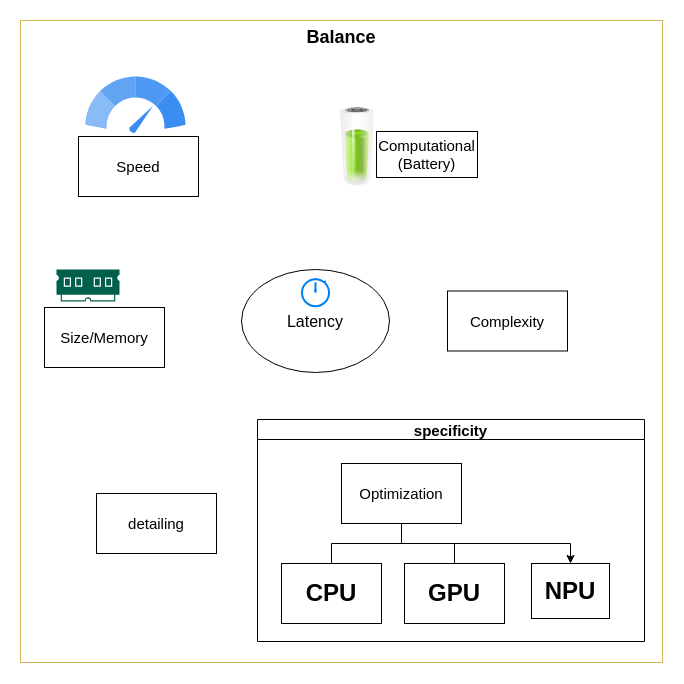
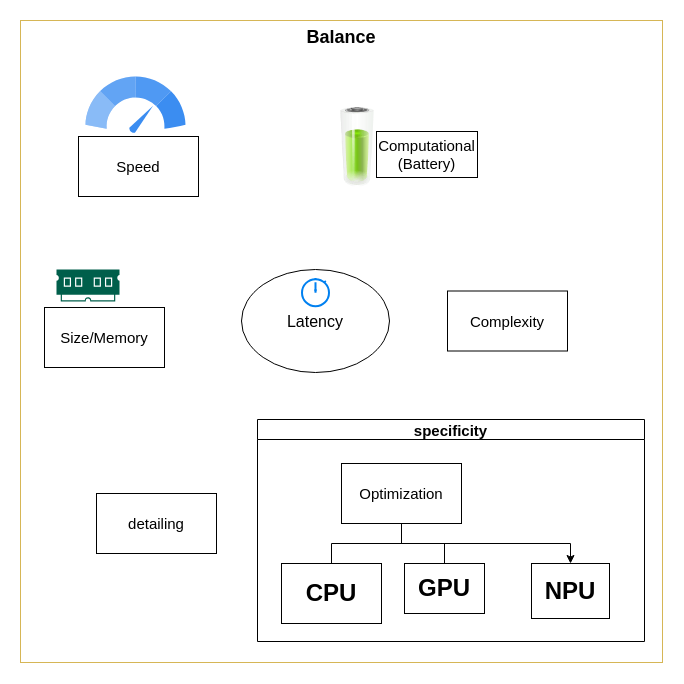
node "GPU": size 100x60 -> 80x50
